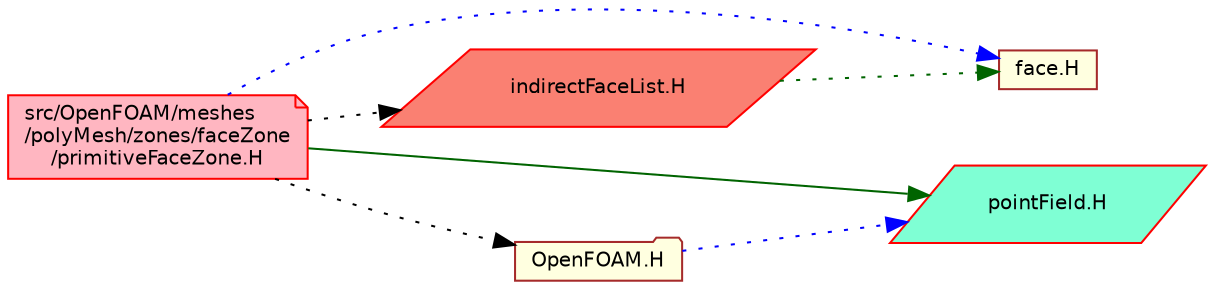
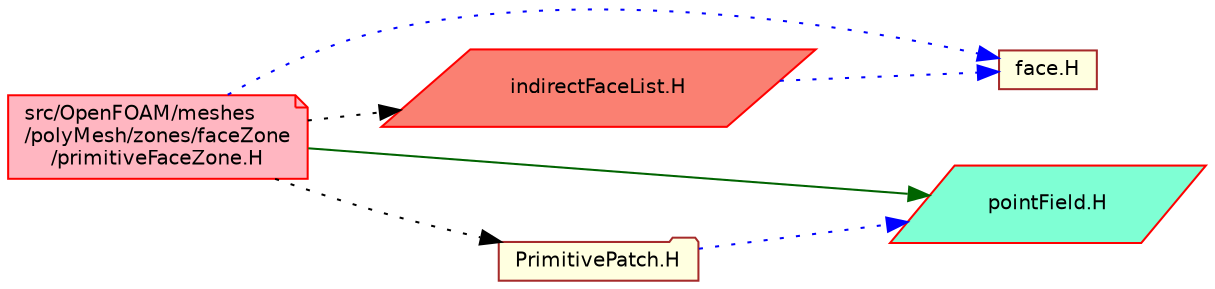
edge "indirectFaceList.H" -> "face.H": color darkgreen -> blue
node "OpenFOAM.H": label "OpenFOAM.H" -> "PrimitivePatch.H"
